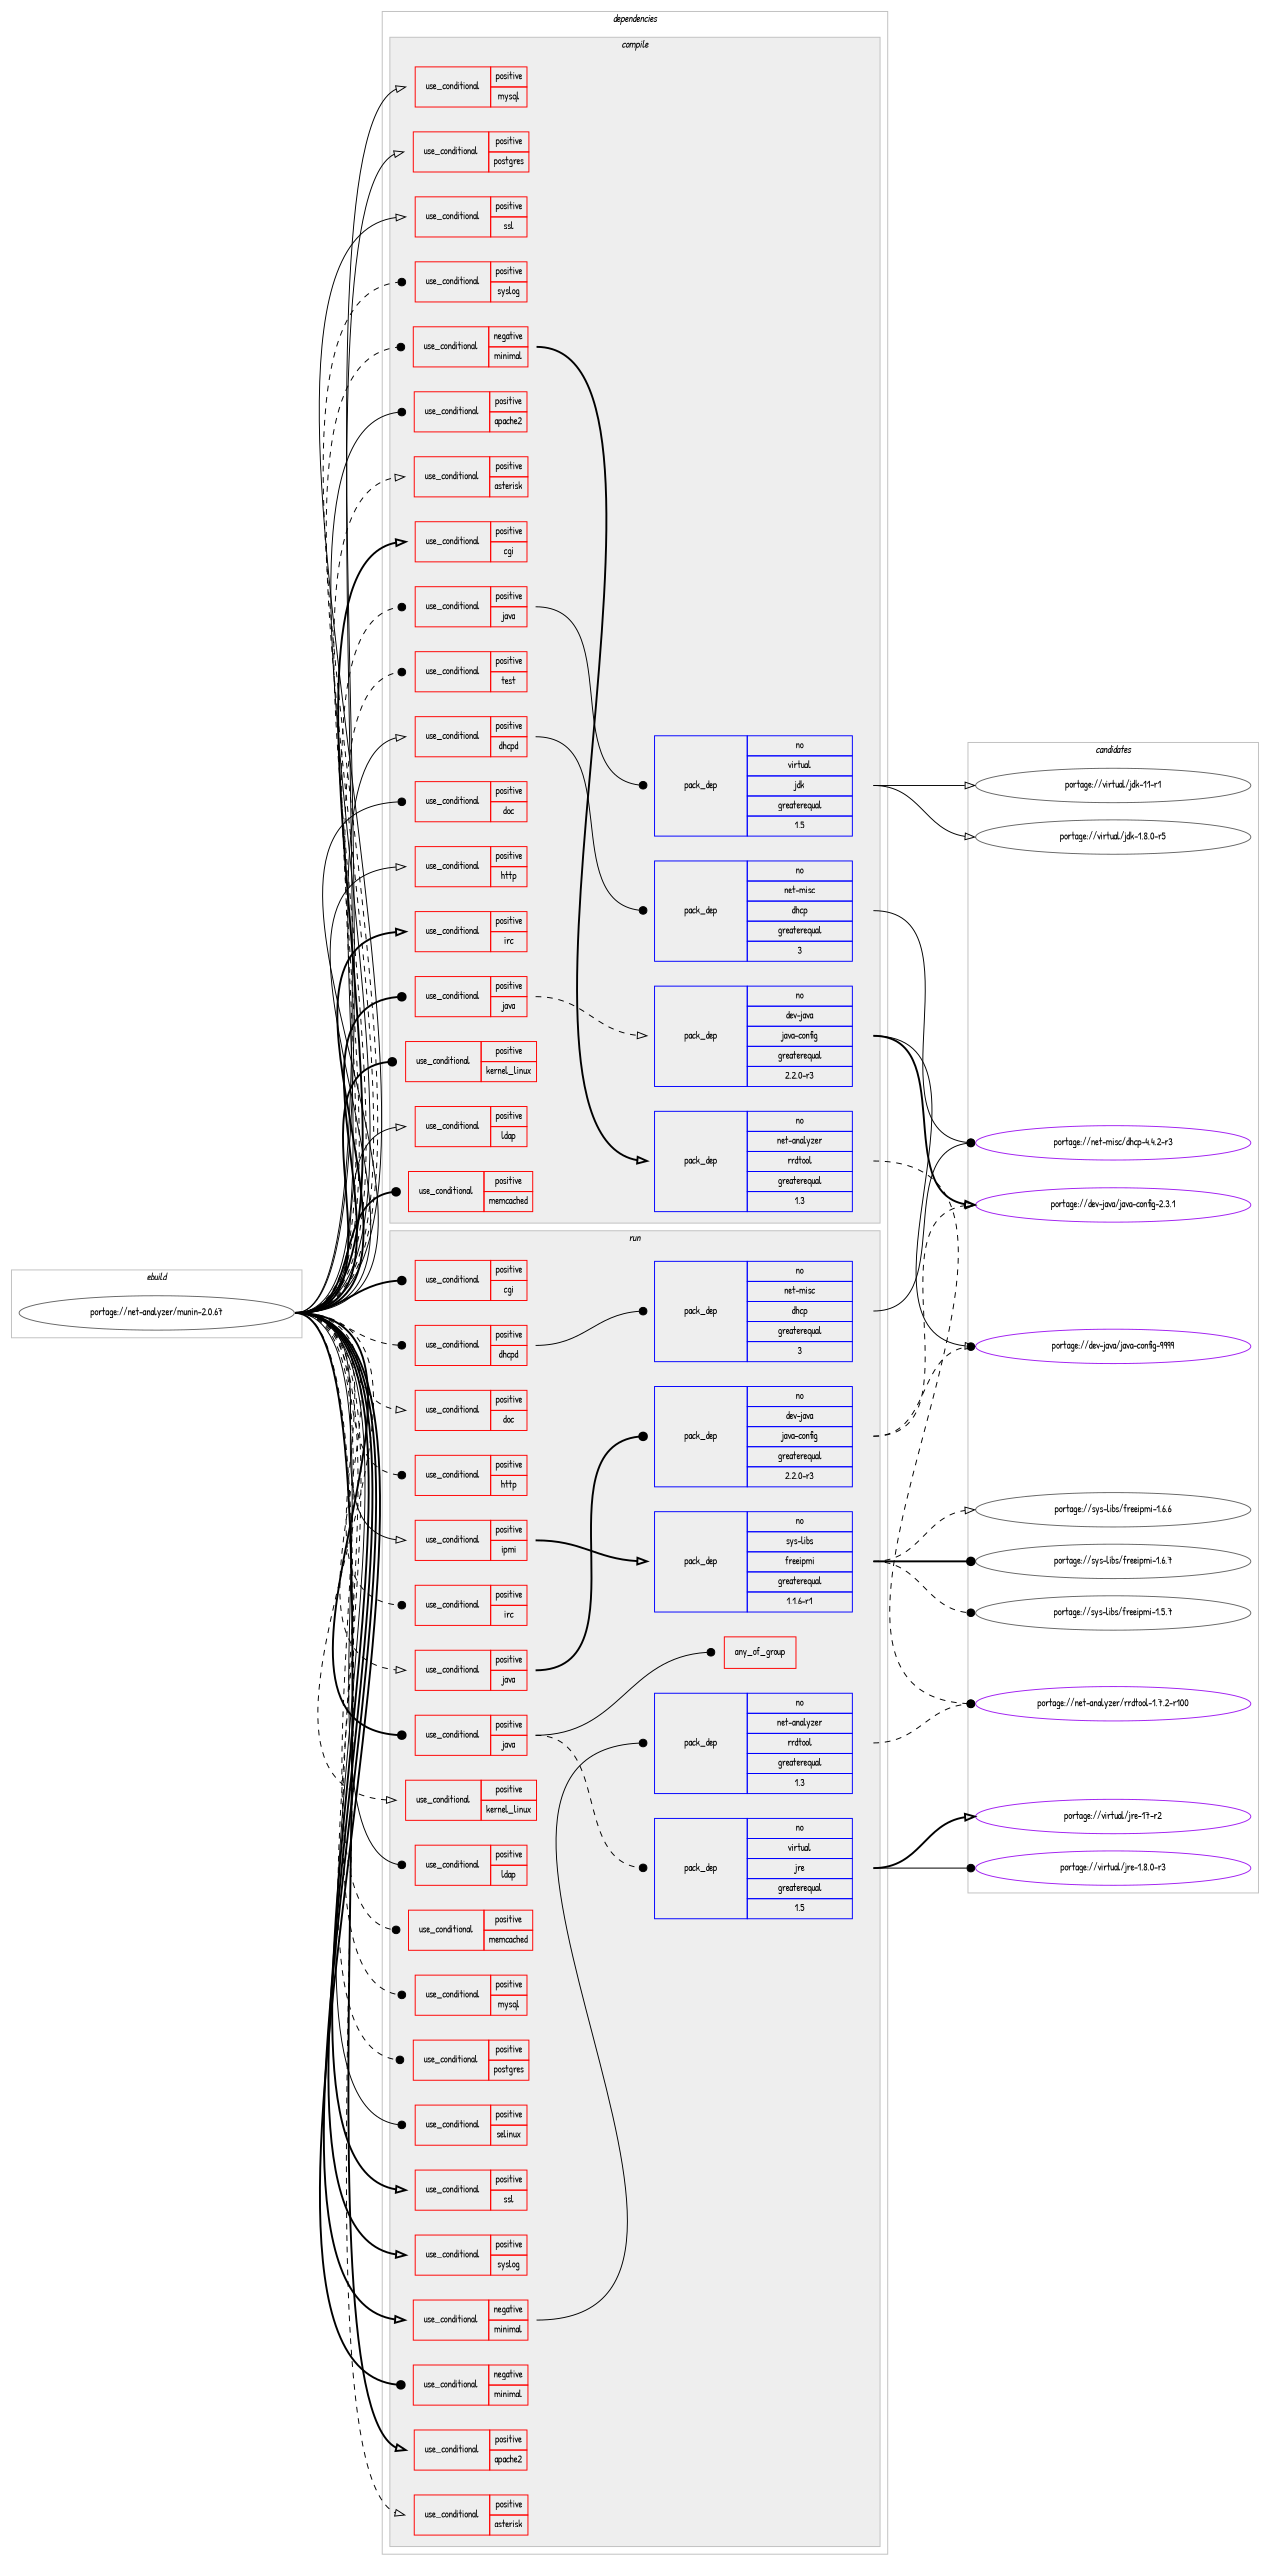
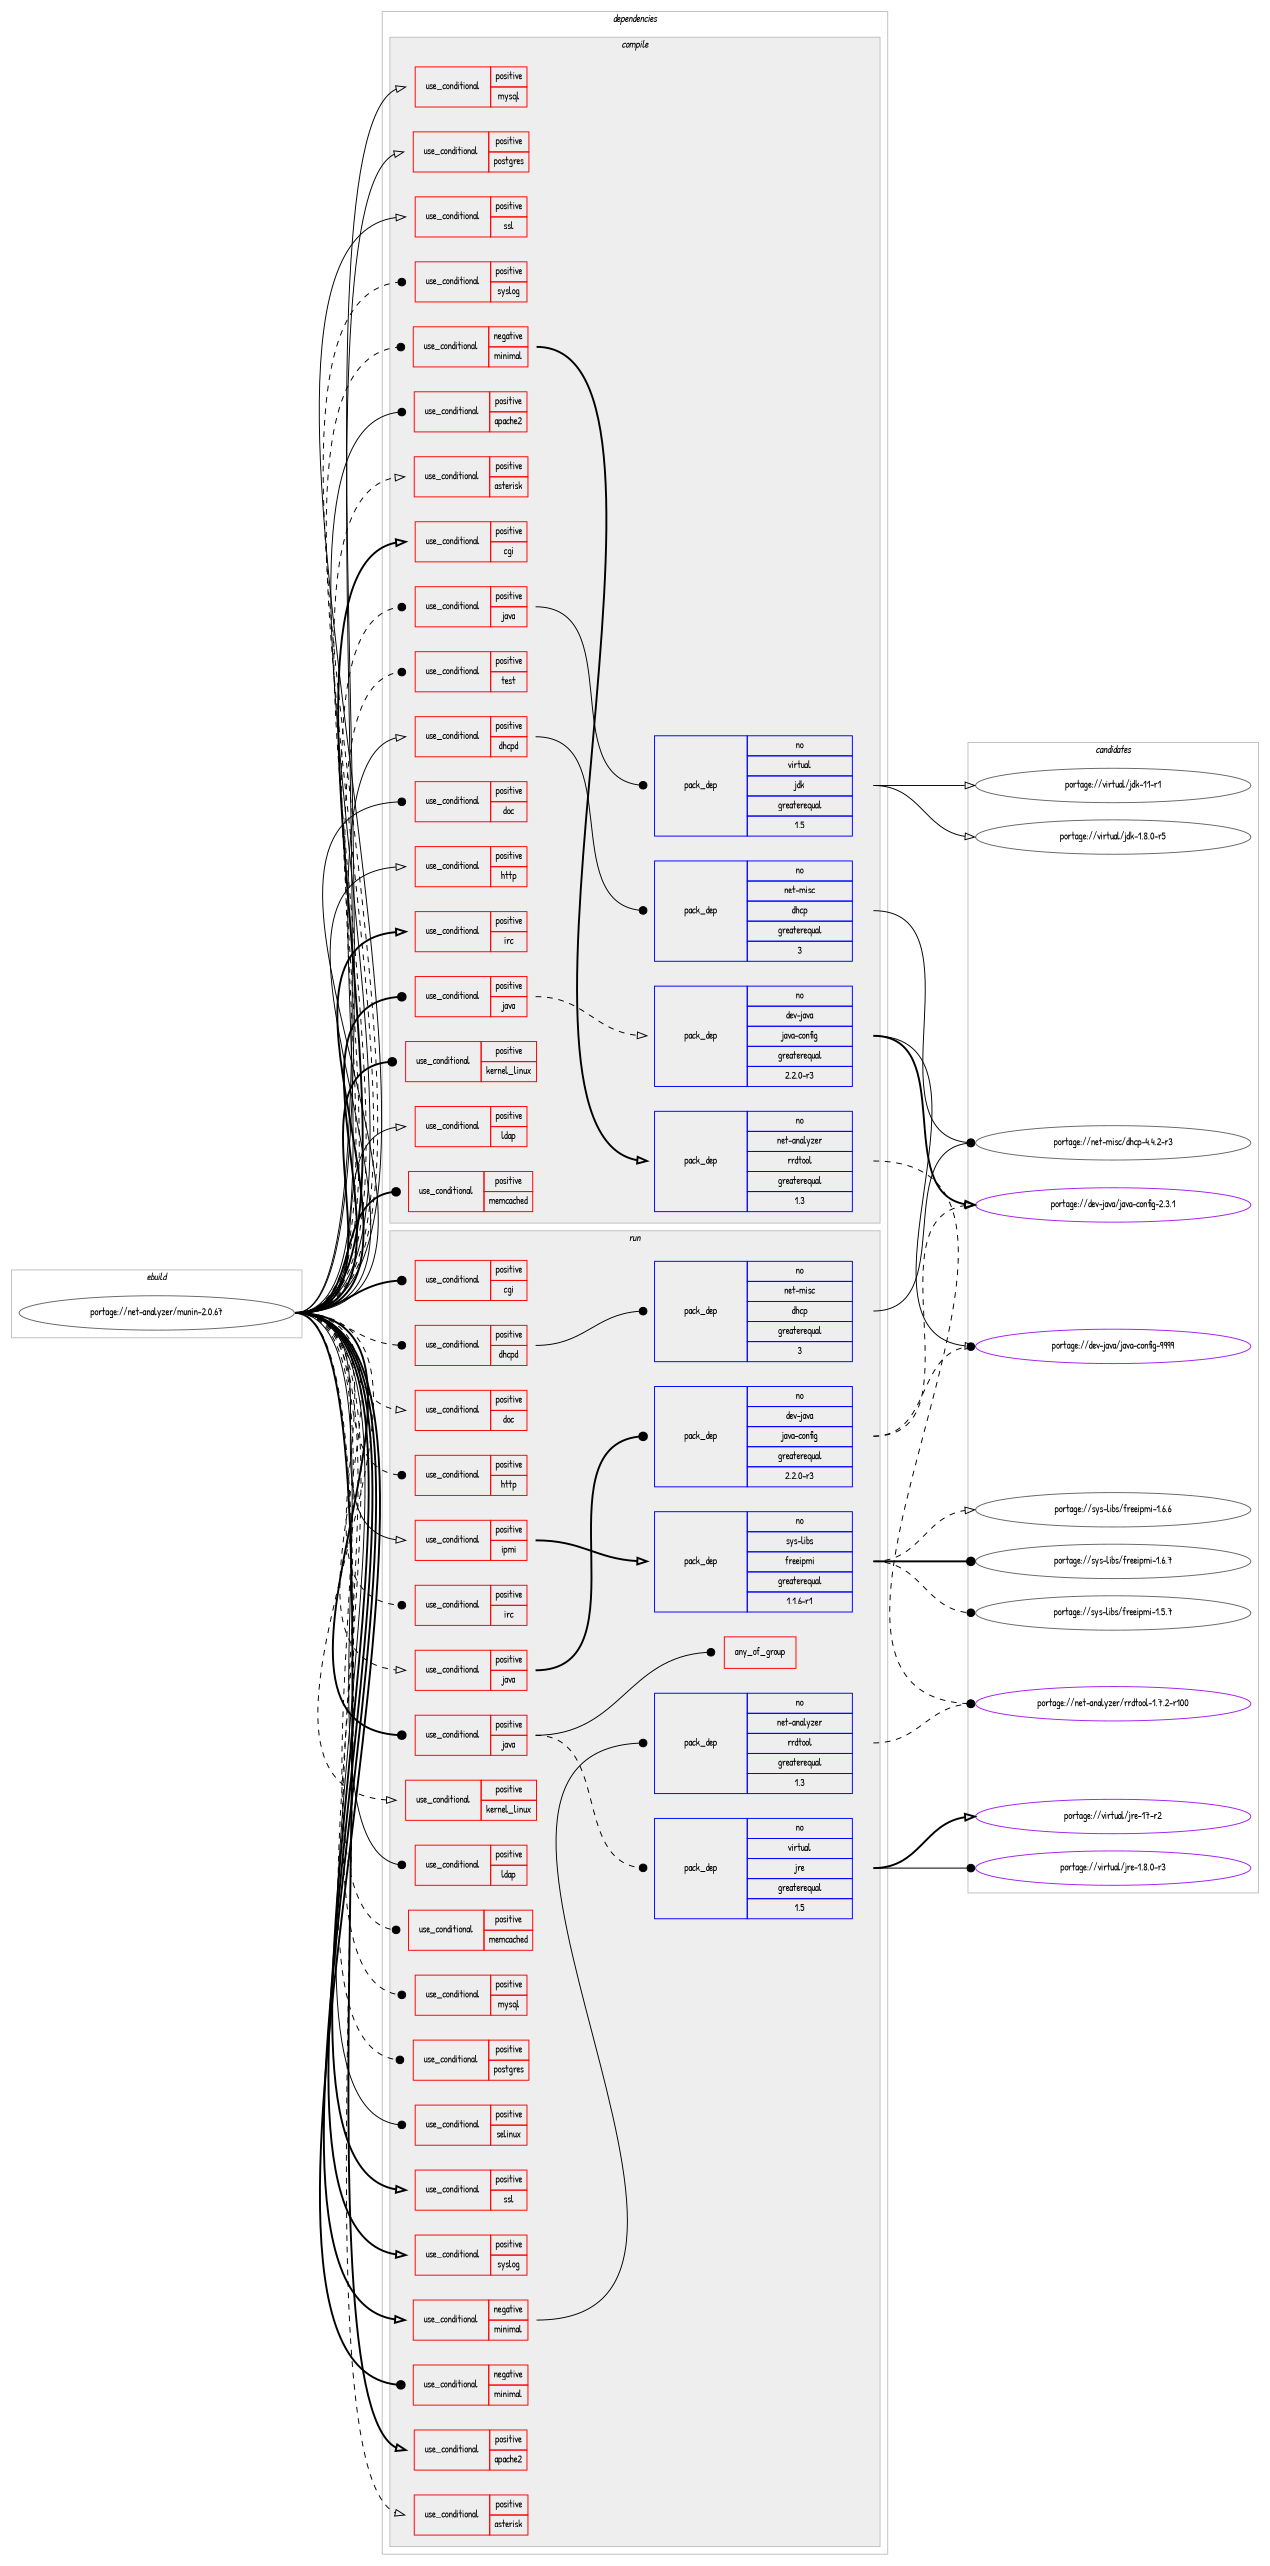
node "portage://net-misc/dhcp-4.4.2-r3": color purple -> gray40
